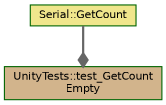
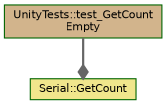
edge "Serial::GetCount" -> "UnityTests::test_GetCount Empty": reversed
